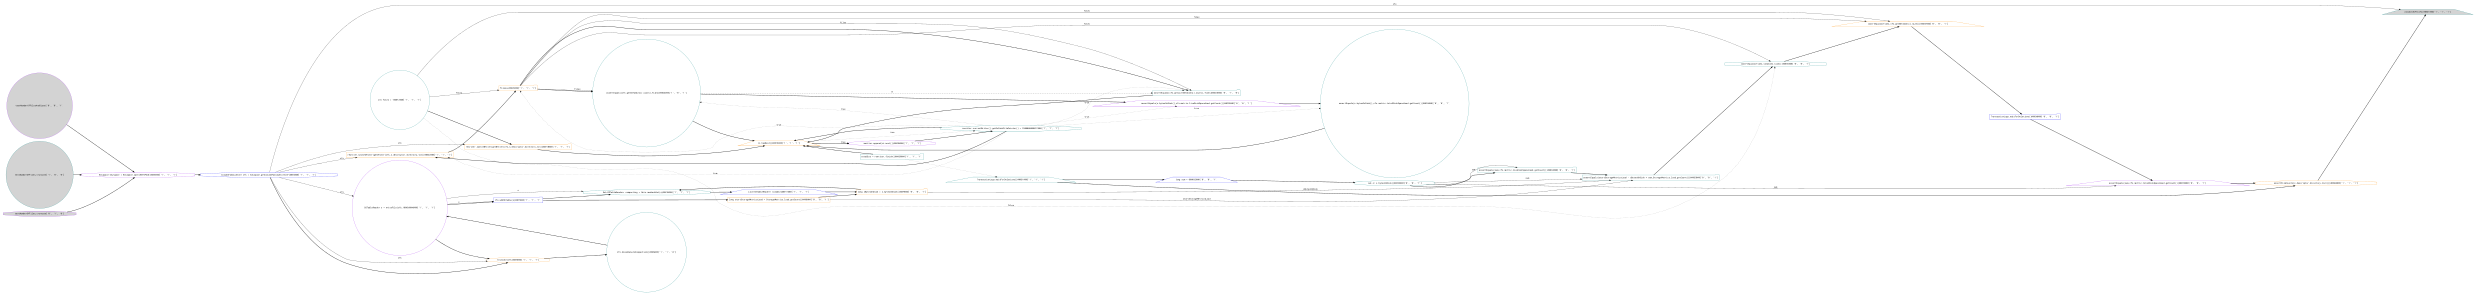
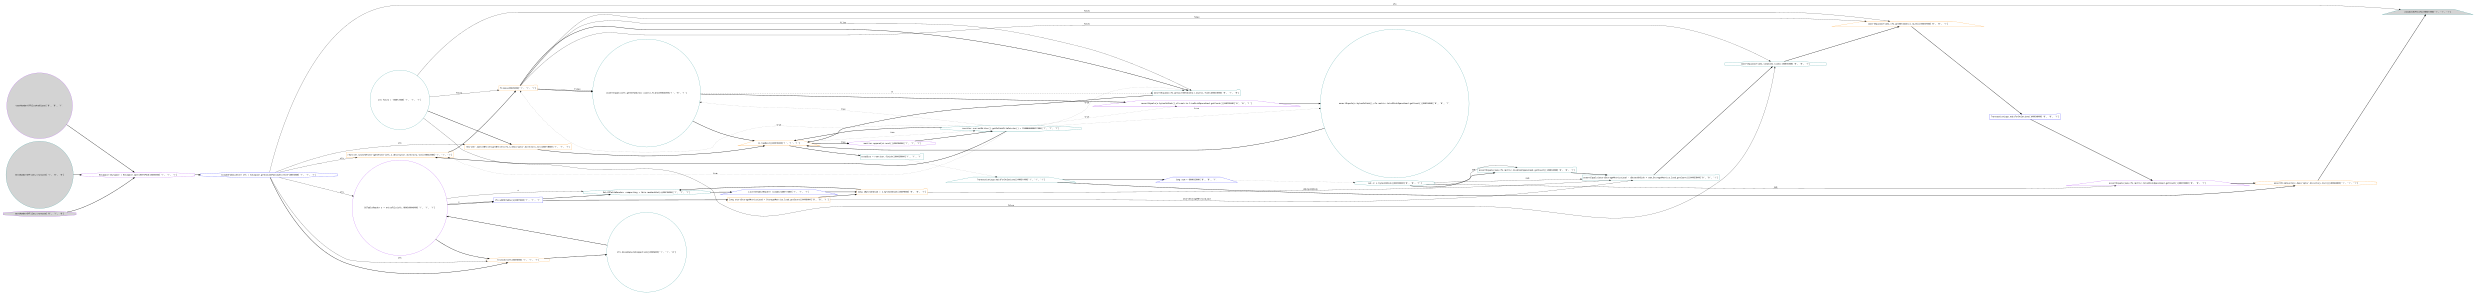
edge "sstables = rewriter.finish()@@@29@@@['1', '1', '1']" -> "ci.hasNext()@@@19@@@['1', '1', '1']": reversed
edge "long sum = 0@@@32@@@['0', '0', '1']" -> "sum += x.bytesOnDisk()@@@33@@@['0', '0', '1']": style bold -> dotted
edge "int files = 1@@@12@@@['1', '1', '1']" -> "assertEquals(files,sstables.size())@@@36@@@['0', '0', '1']": style dotted -> solid
